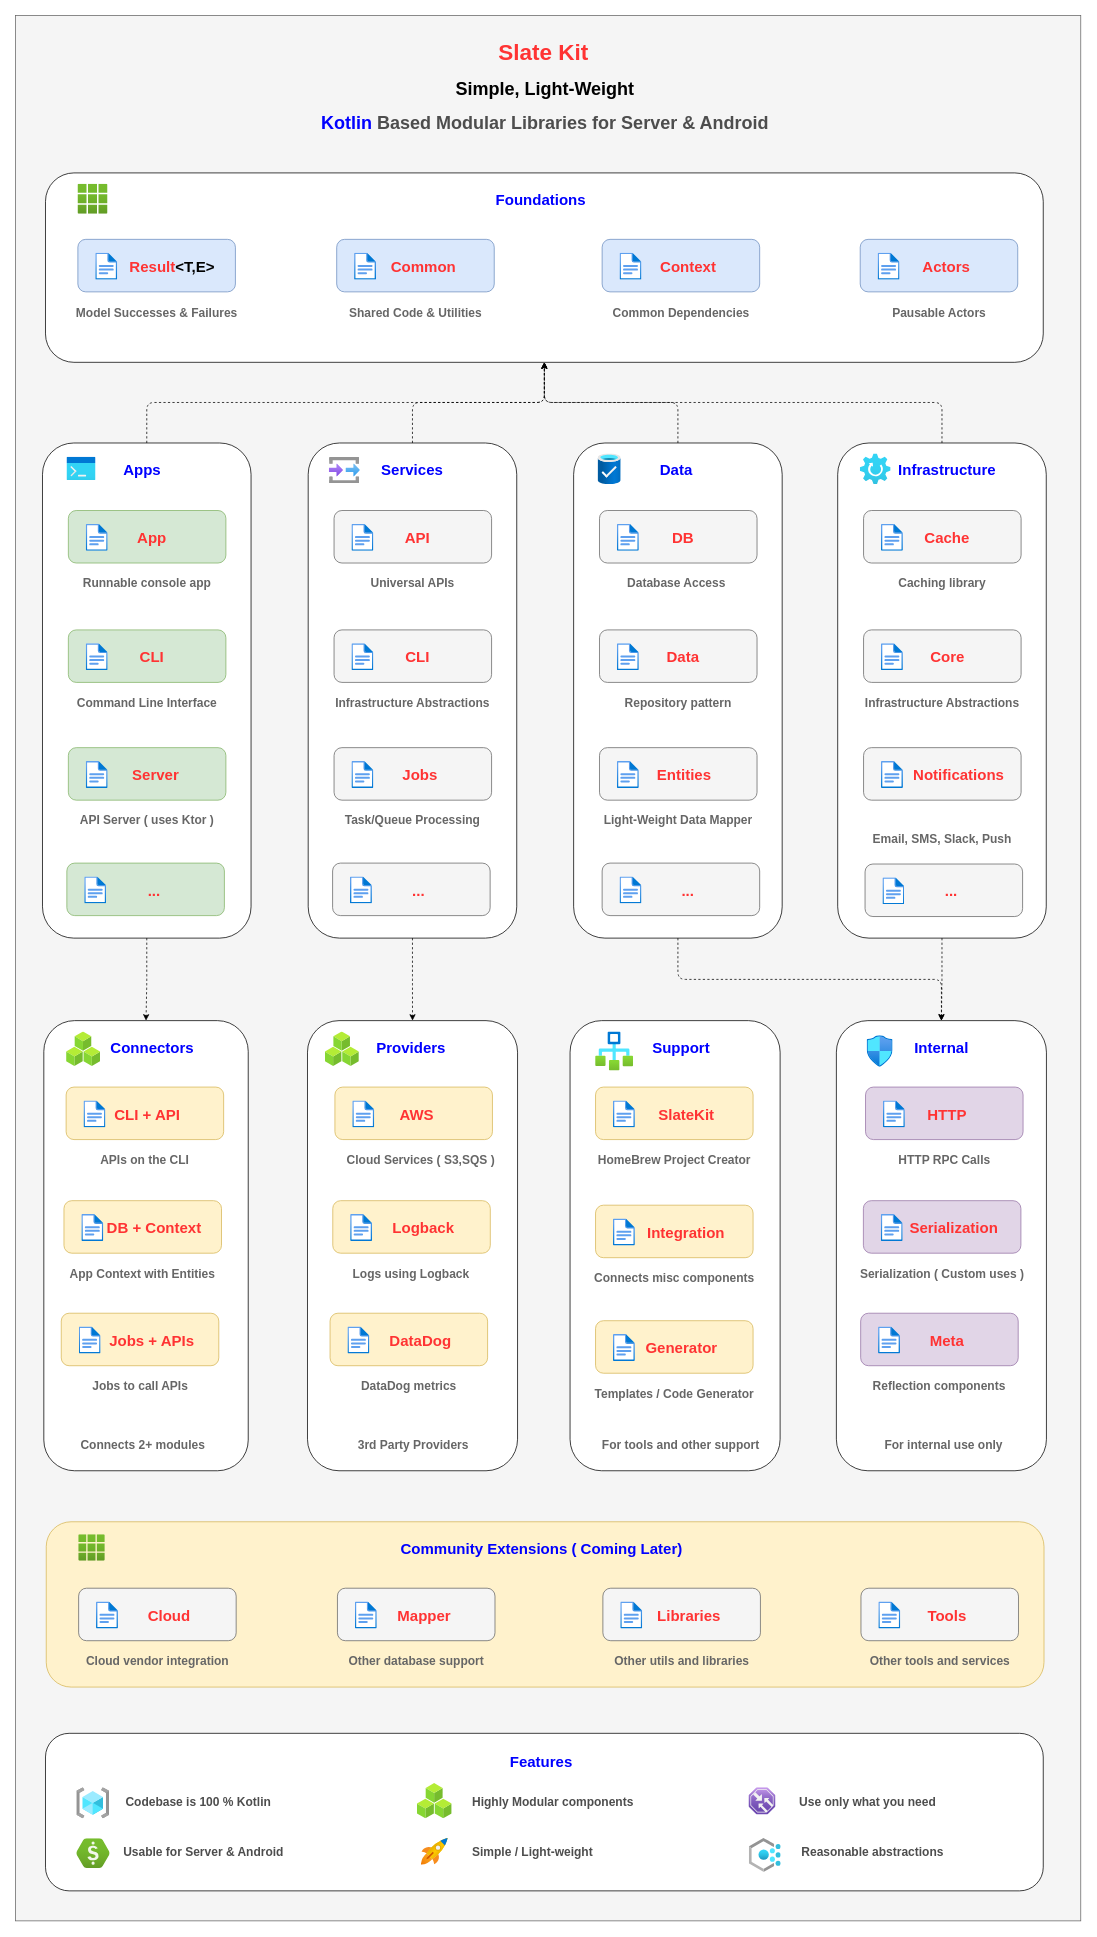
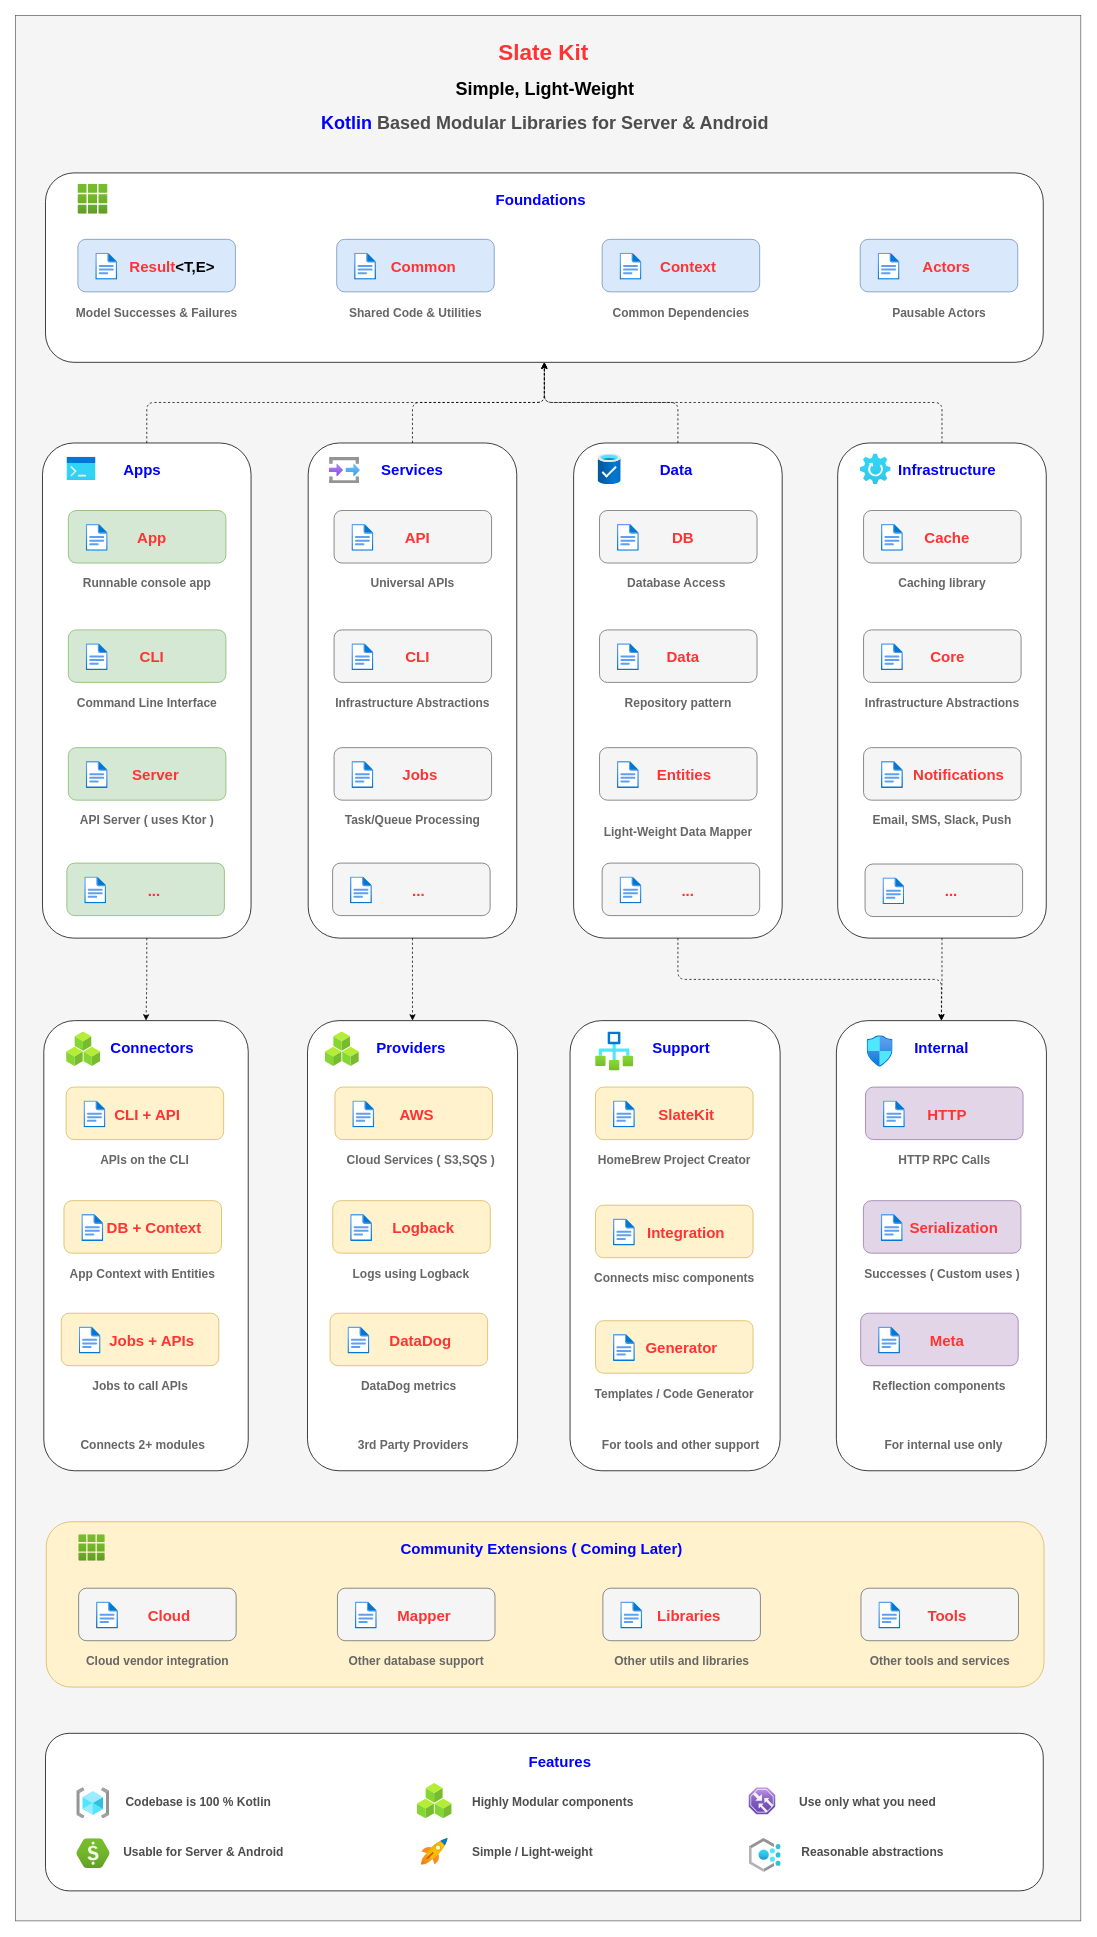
node "Light-Weight Data Mapper": moved (678, 820) -> (678, 832)
node "Email, SMS, Slack, Push": moved (942, 839) -> (942, 820)
node "Serialization ( Custom uses )": label "Serialization ( Custom uses )" -> "Successes ( Custom uses )"
node "Features": moved (541, 1761) -> (560, 1761)
